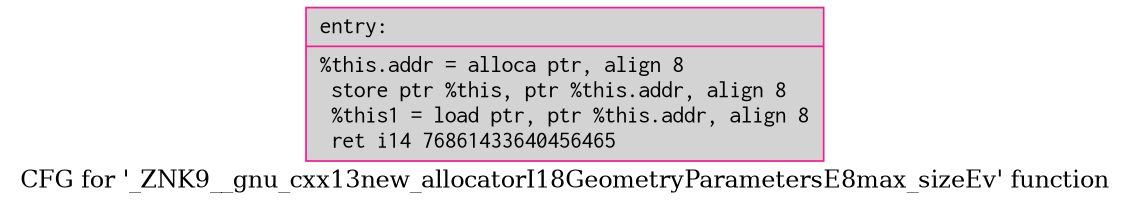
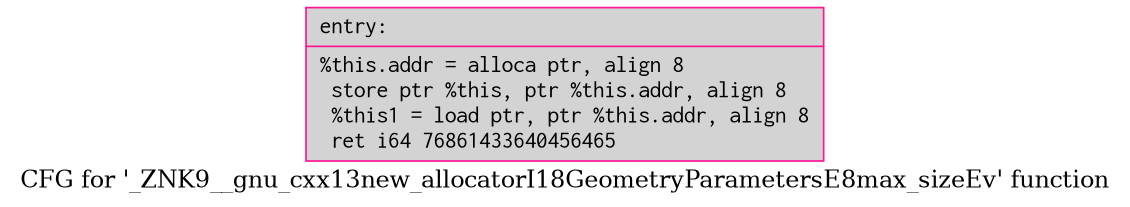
node "entry:": text "ret i14 76861433640456465" -> "ret i64 76861433640456465"
